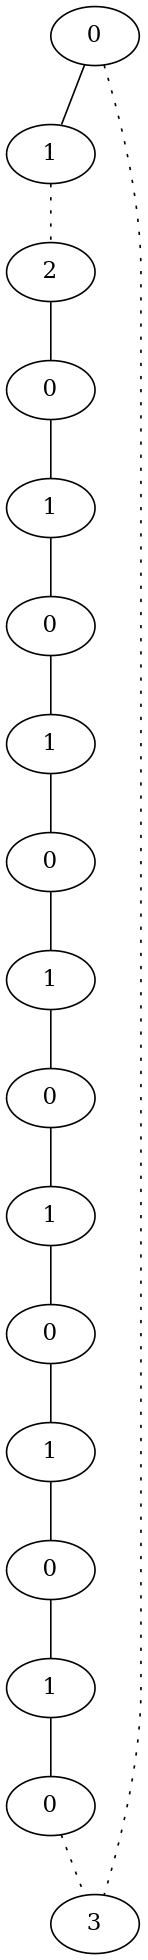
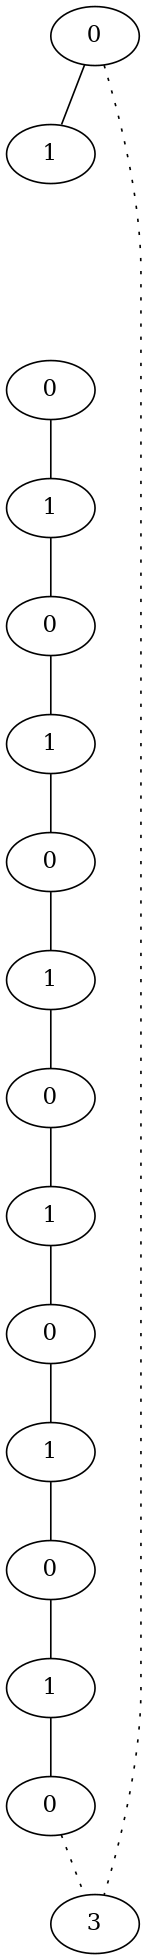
node "2": removed
